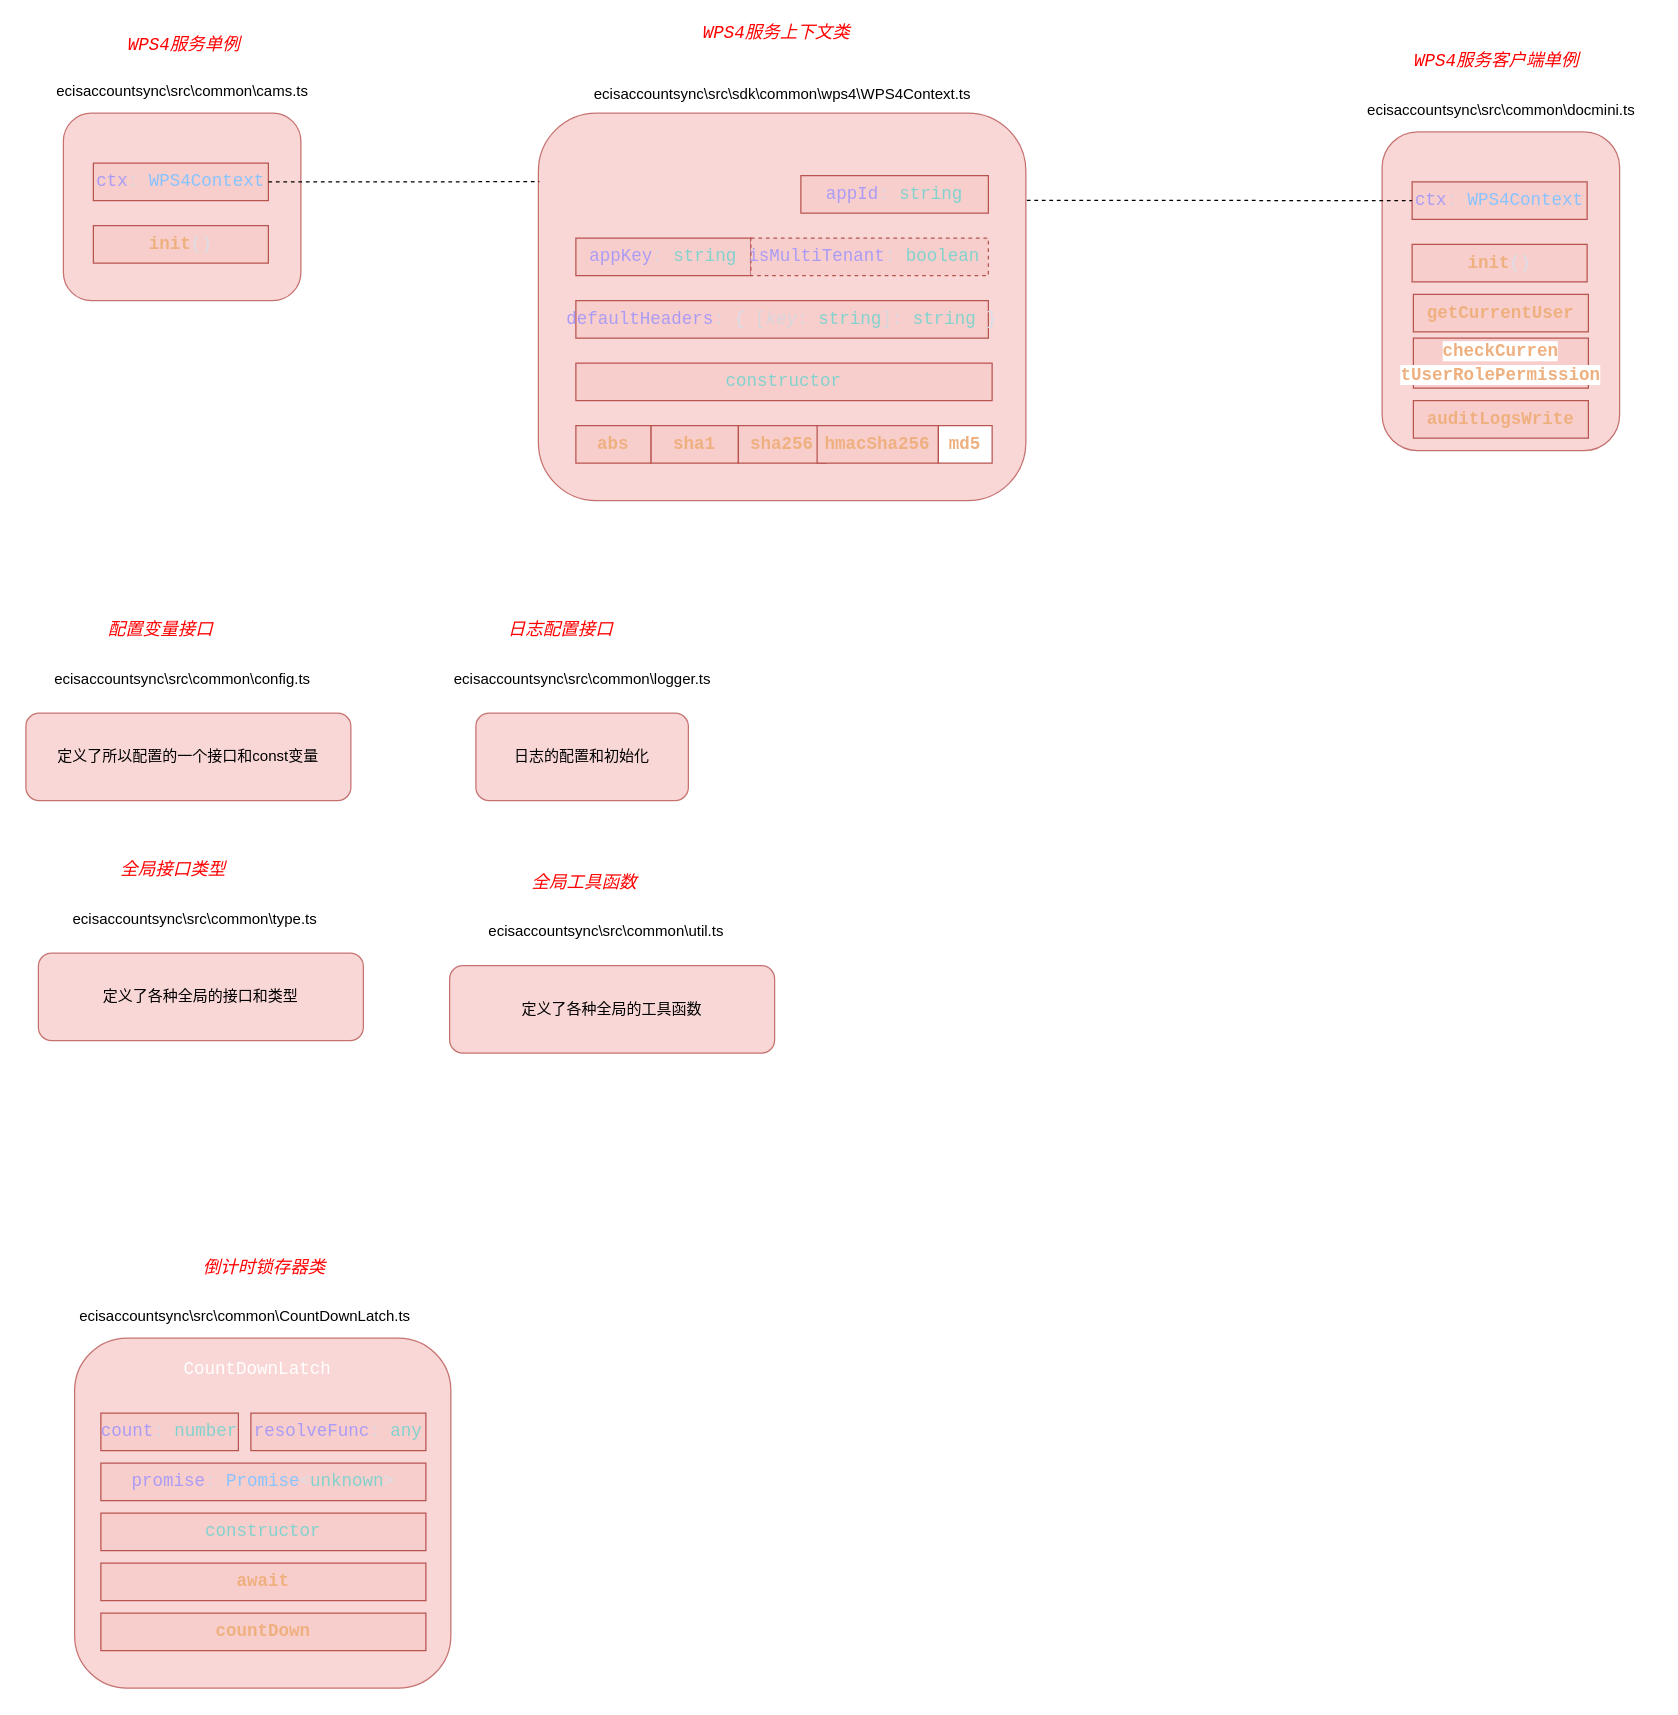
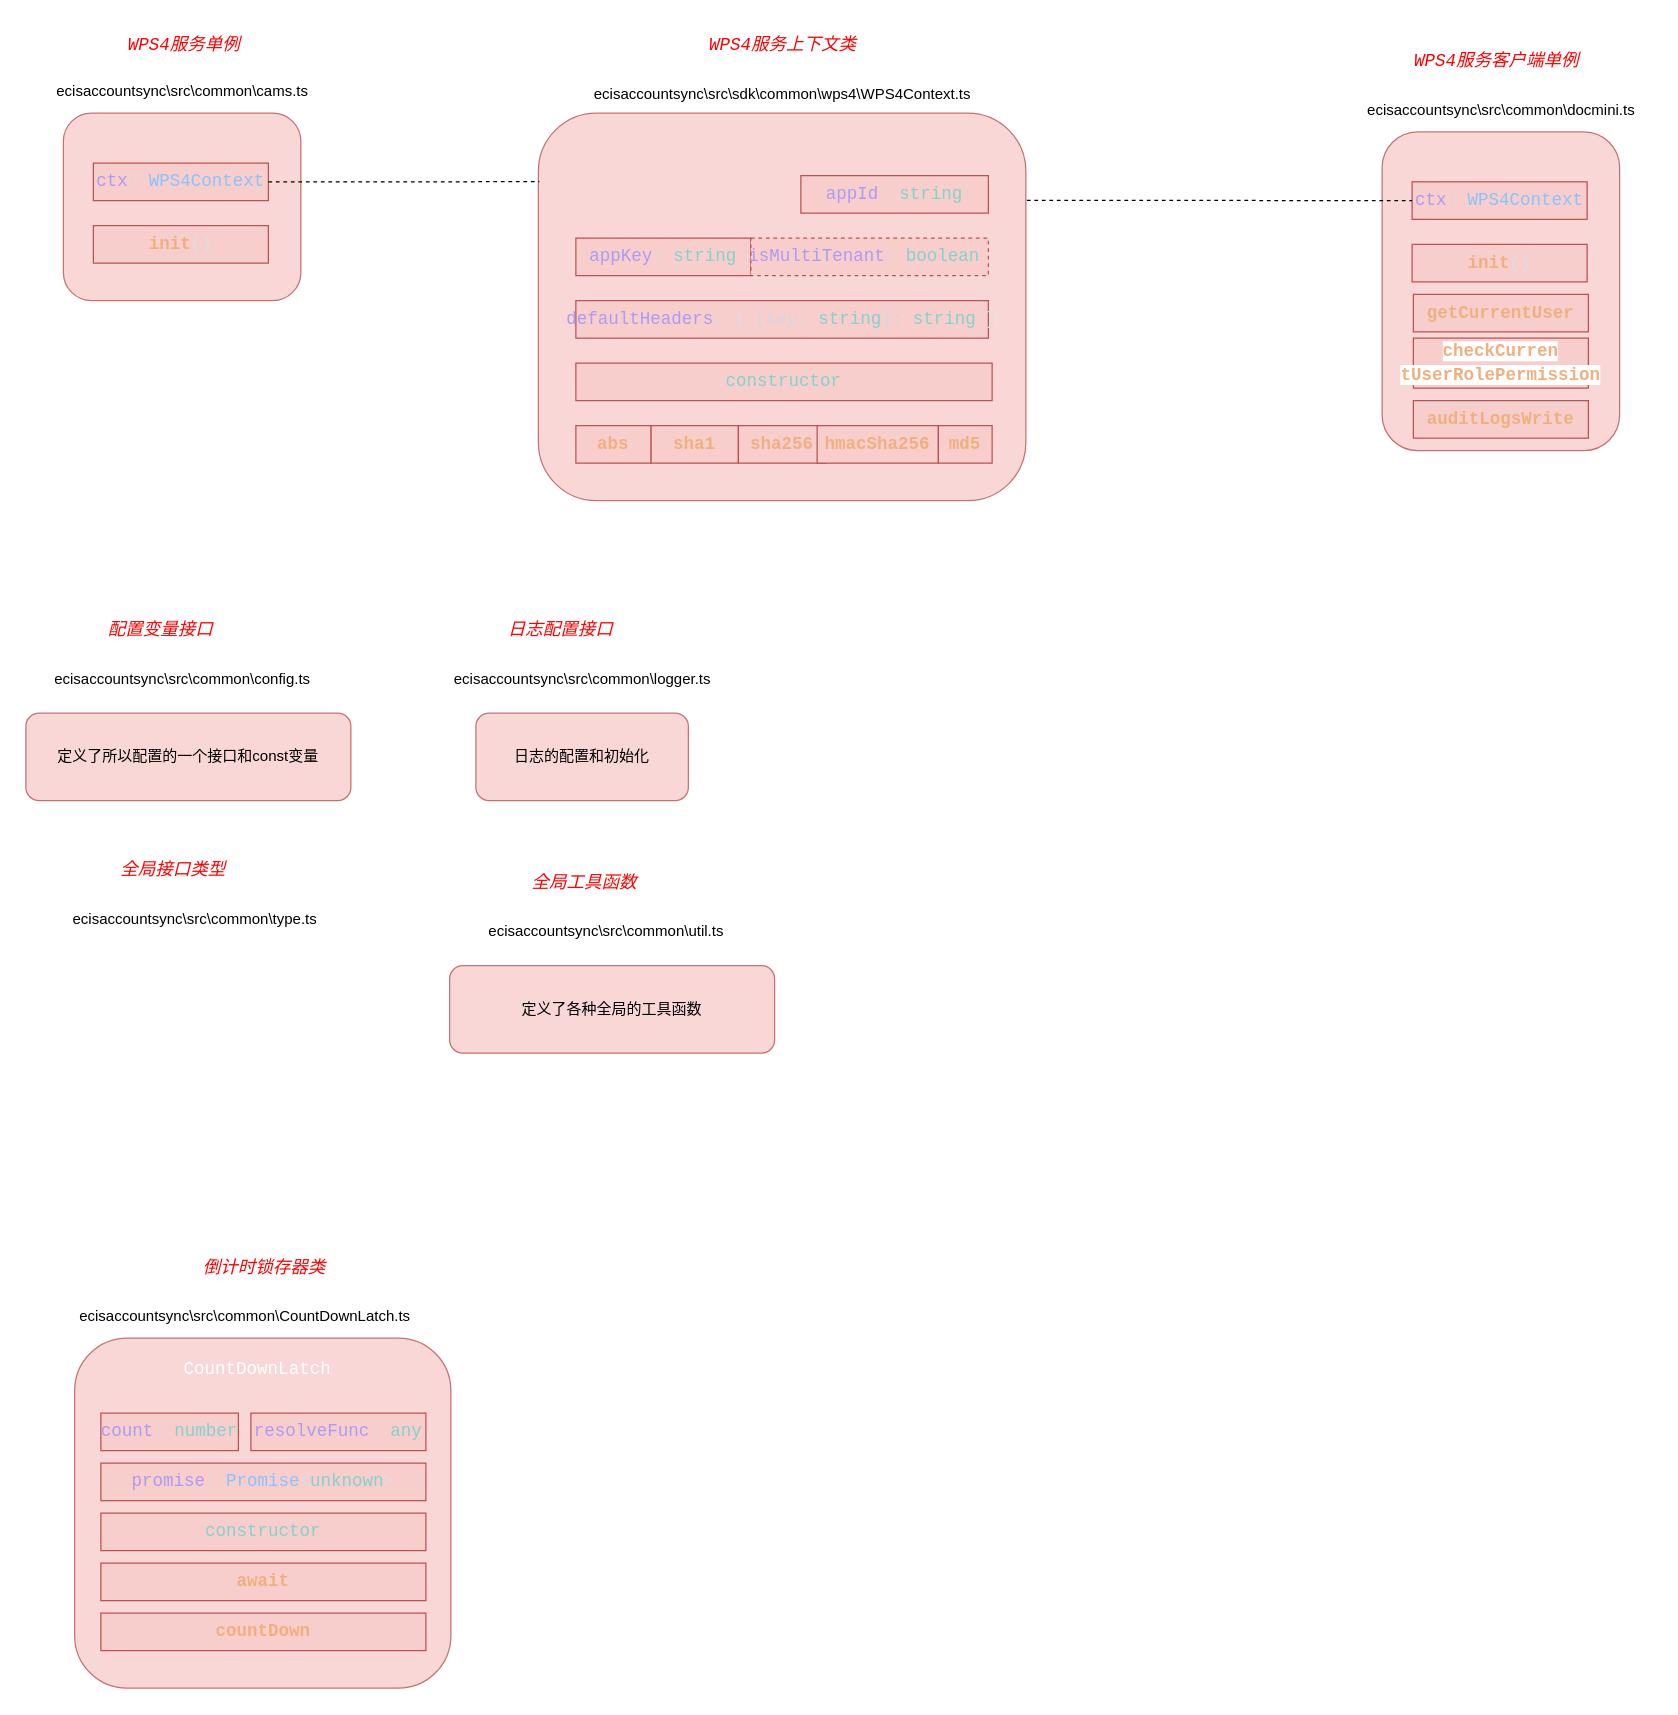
node "WPS4服务上下文类": moved (776, 38) -> (782, 51)
node "md5": fillcolor #ffffff -> #f8cecc
node "定义了各种全局的接口和类型": removed
